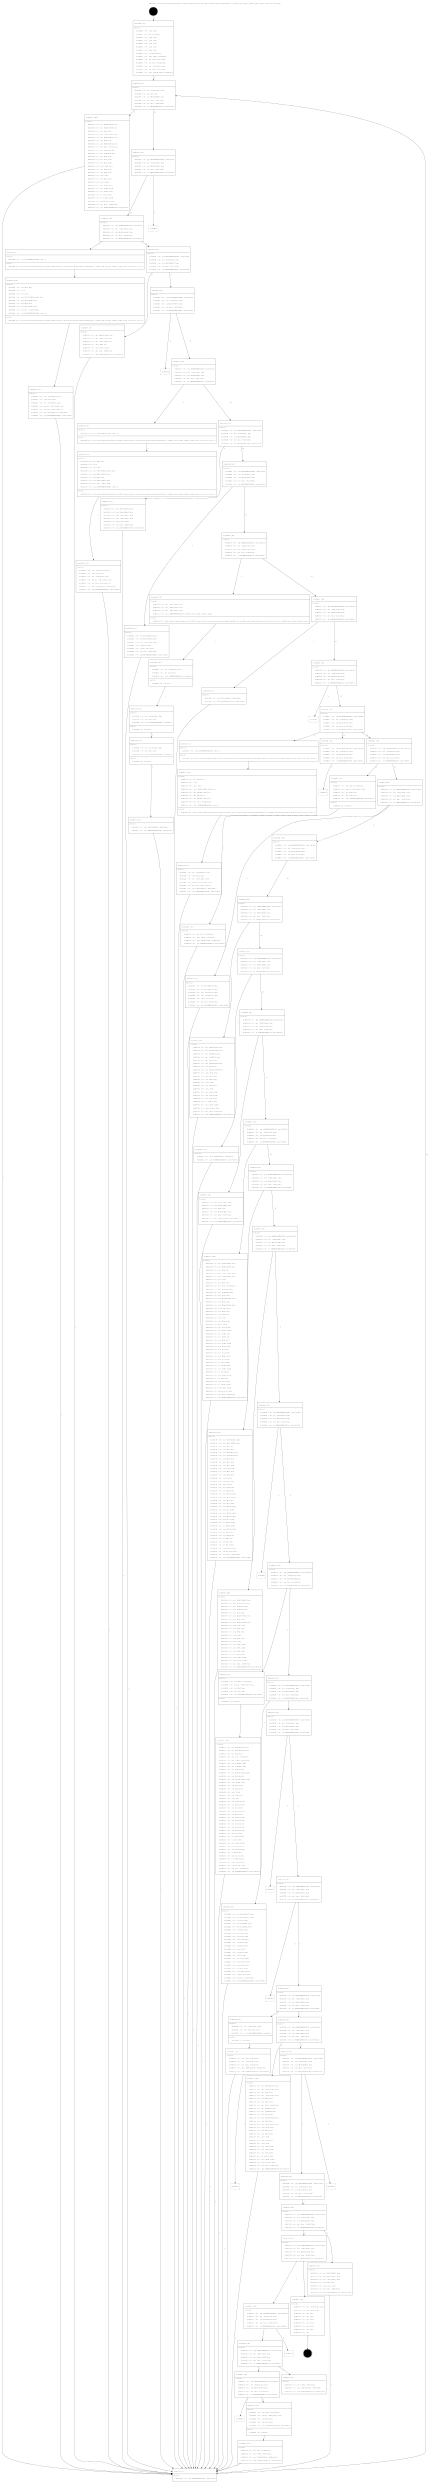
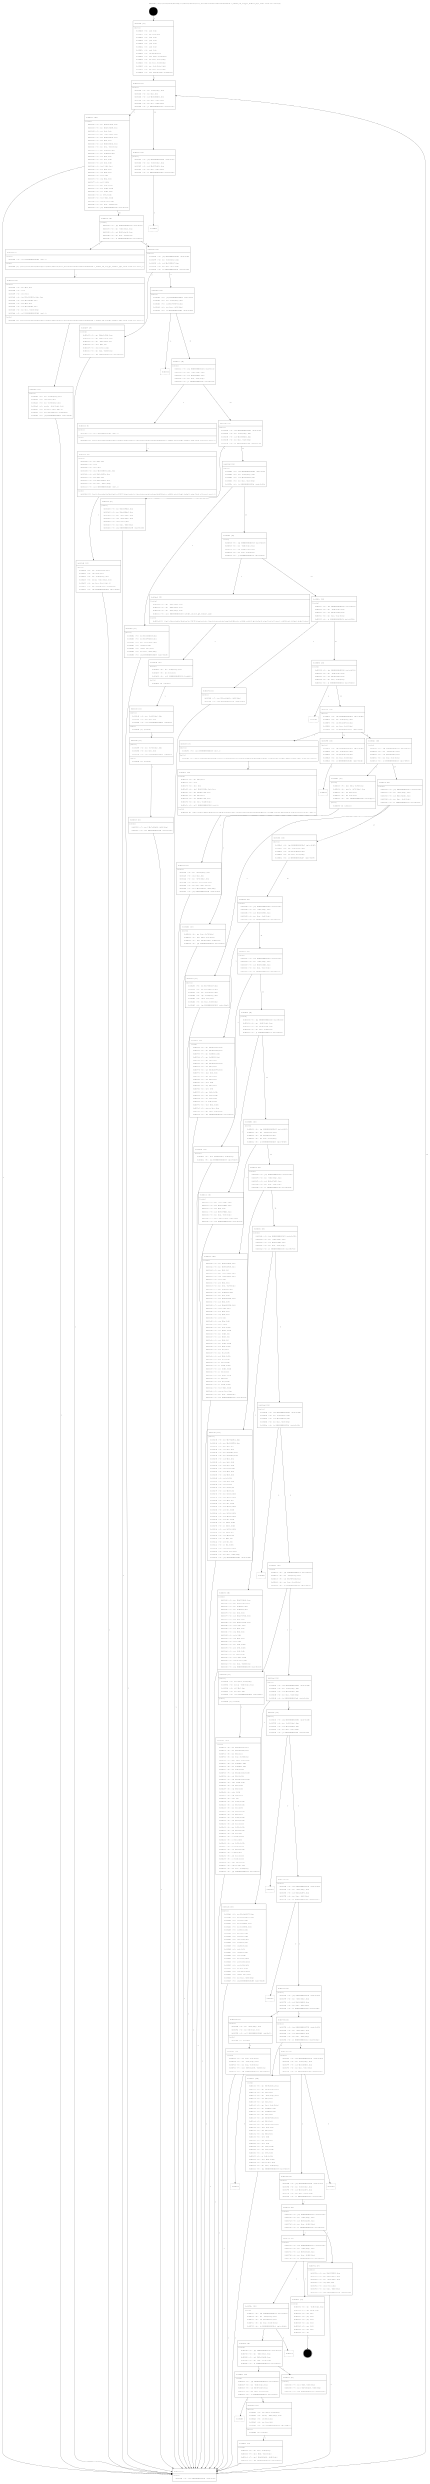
edge "0x40145c [28]" -> "0x401478 [28]": now "0x401b2e [104]" -> "0x401478 [28]"
